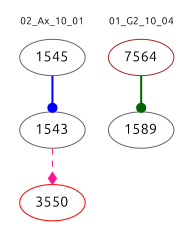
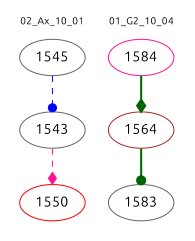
node "1584": added
node "7564": label "7564" -> "1564"
edge "1545" -> "1543": style bold -> dashed
node "1589": label "1589" -> "1583"
node "3550": label "3550" -> "1550"
